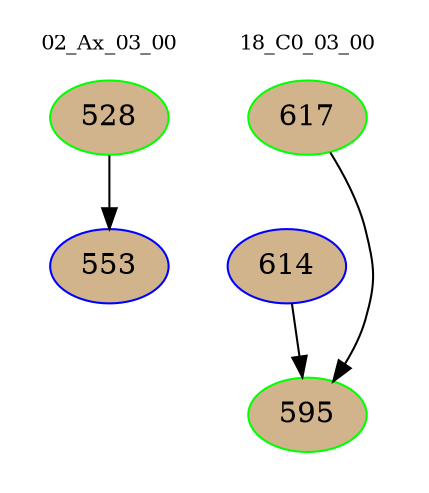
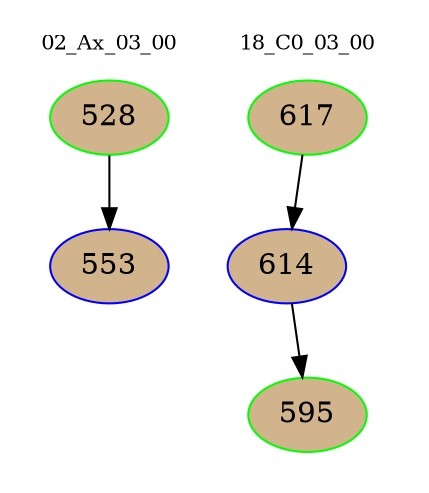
edge "617" -> "595": now "617" -> "614"
